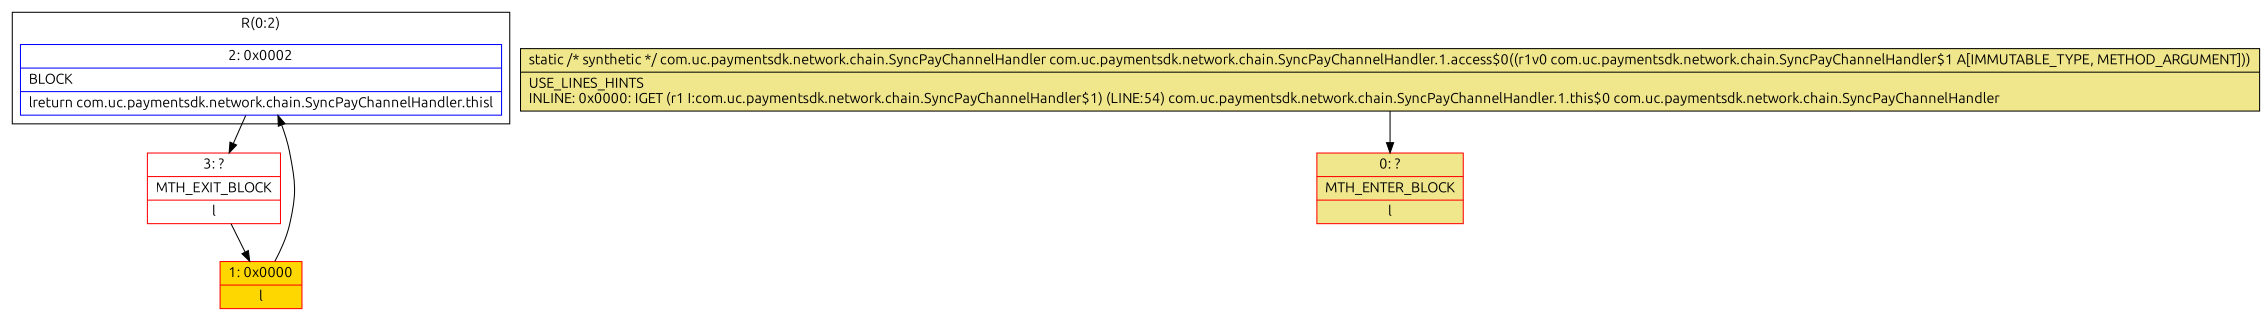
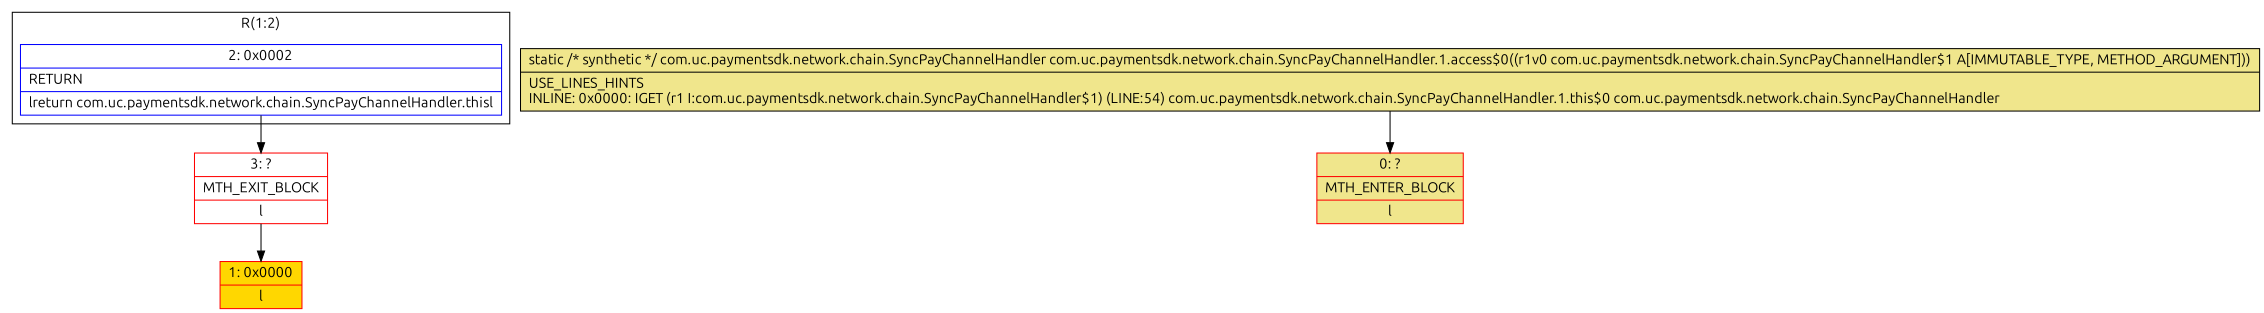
cluster "R(0:2)": label "R(0:2)" -> "R(1:2)"
node "2: 0x0002": text "BLOCK" -> "RETURN"
edge "1: 0x0000" -> "2: 0x0002": removed
